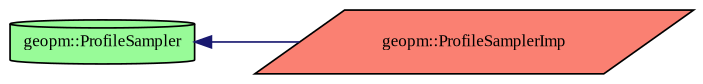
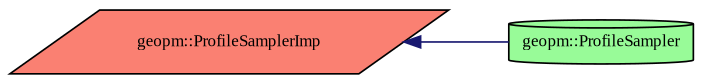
edge "geopm::ProfileSamplerImp" -> "geopm::ProfileSampler": reversed
